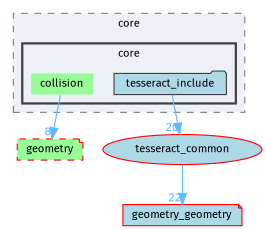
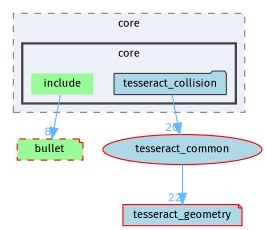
node "collision": label "collision" -> "include"
node "tesseract_include": label "tesseract_include" -> "tesseract_collision"
node "geometry": label "geometry" -> "bullet"
node "geometry_geometry": label "geometry_geometry" -> "tesseract_geometry"
